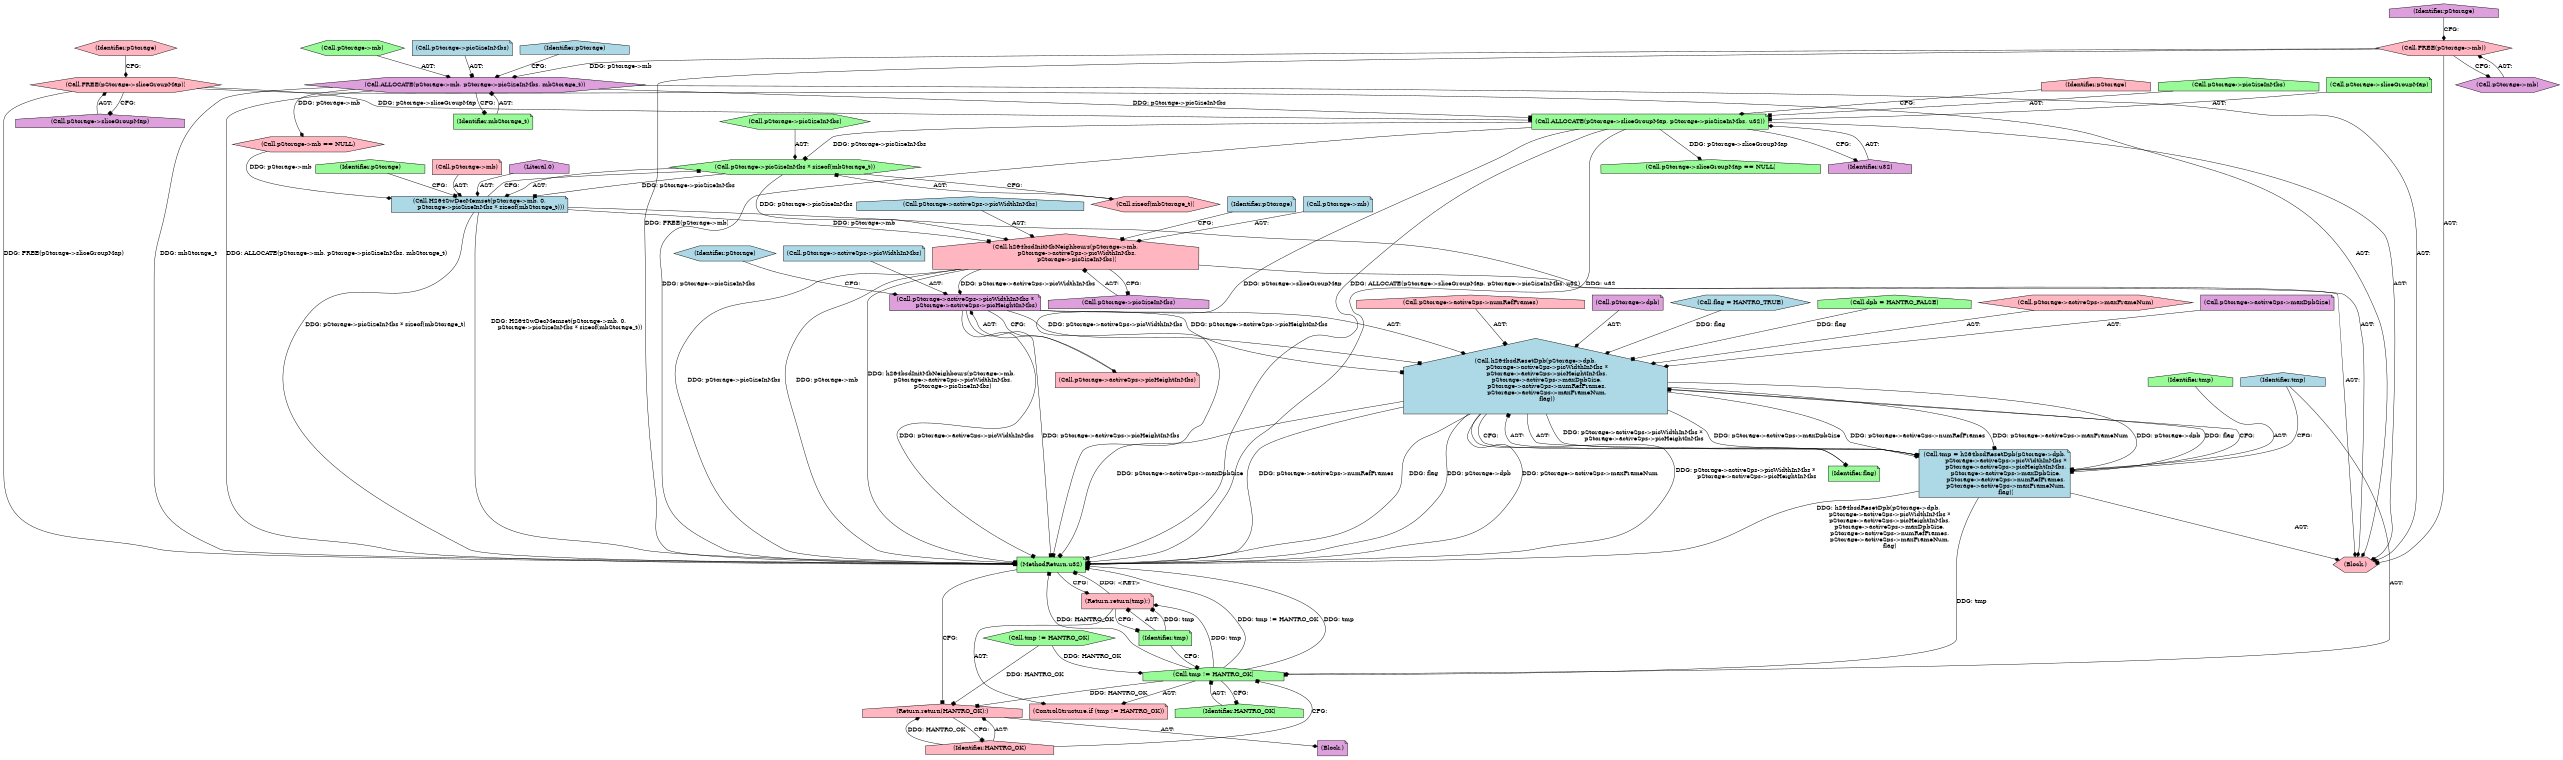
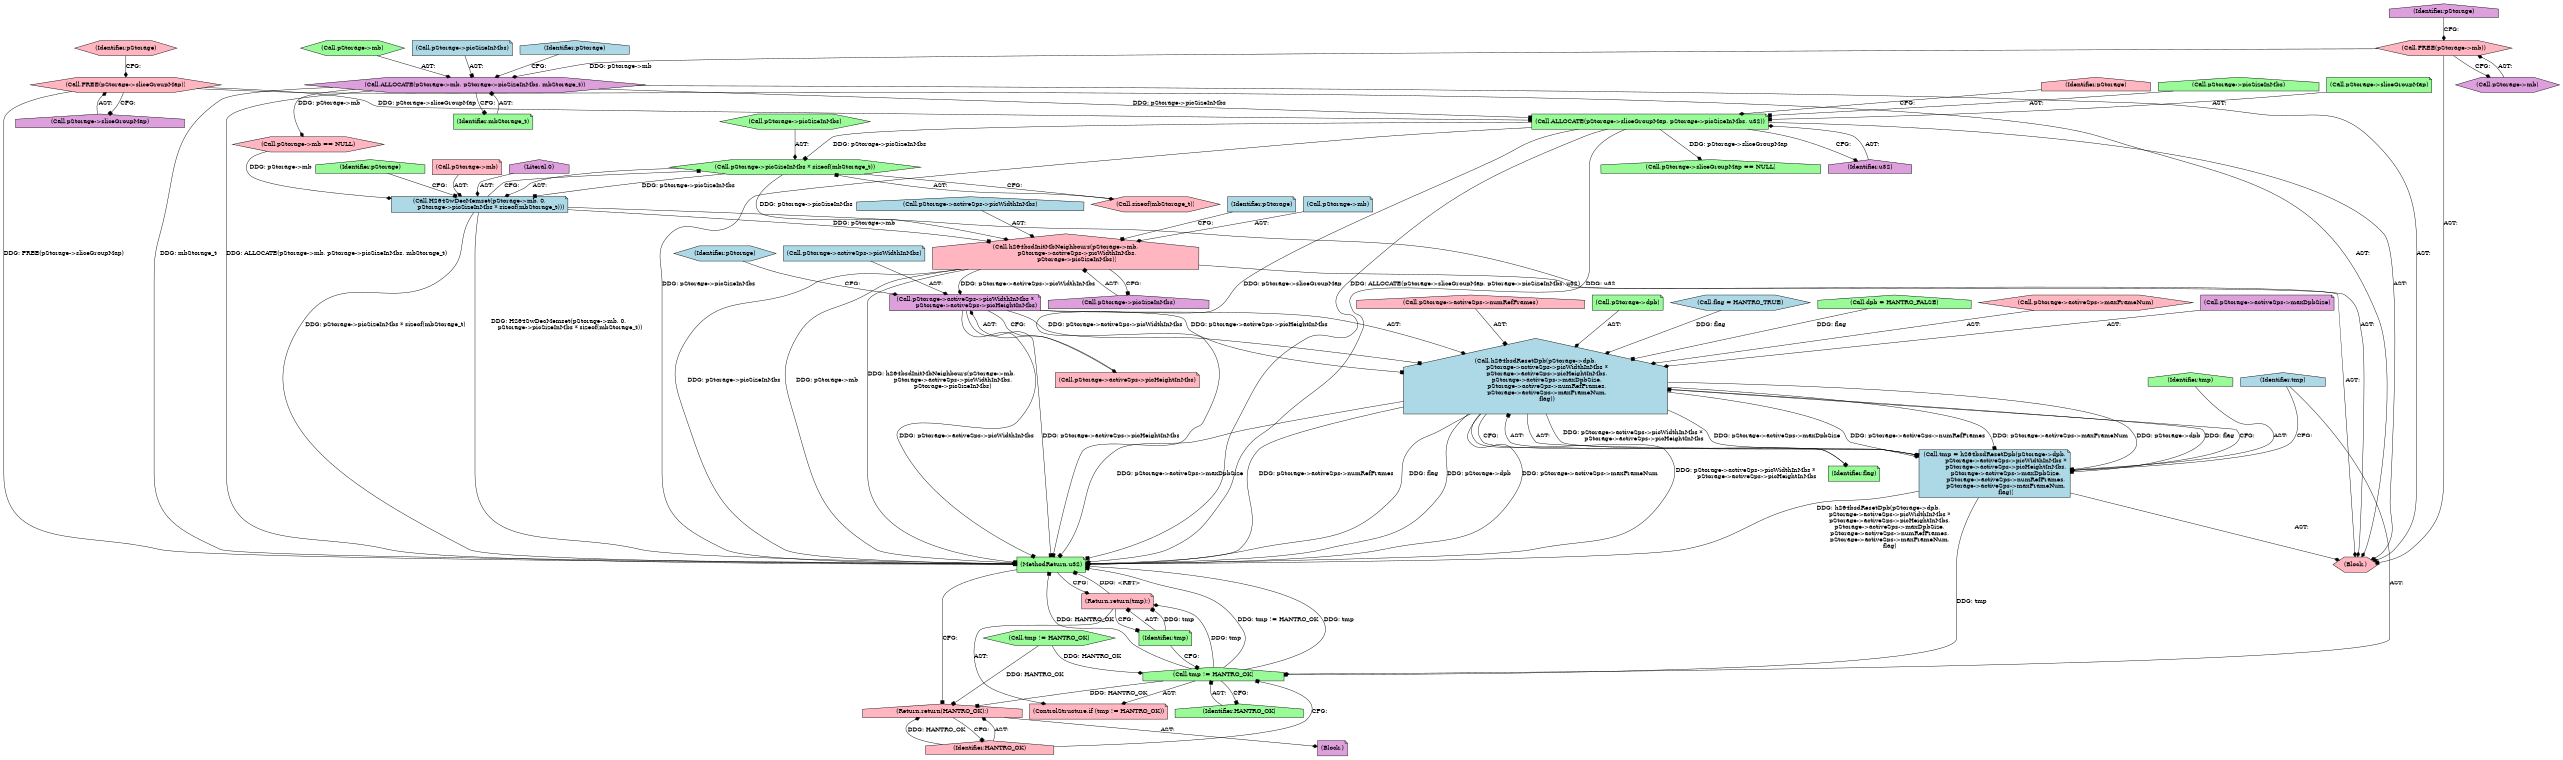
edge "(Call,FREE(pStorage->mb))" -> "(MethodReturn,u32)": removed, label "DDG: FREE(pStorage->mb)"
node "(Call,pStorage->dpb)": fillcolor plum -> palegreen
